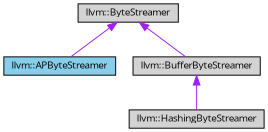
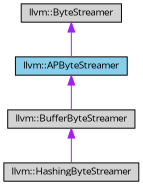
edge "llvm::BufferByteStreamer" -> "llvm::ByteStreamer": now "llvm::BufferByteStreamer" -> "llvm::APByteStreamer"
